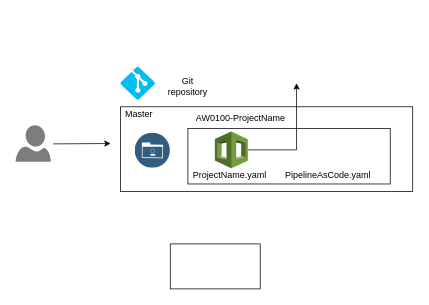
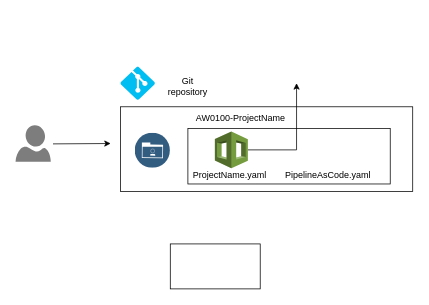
node "Master": removed
